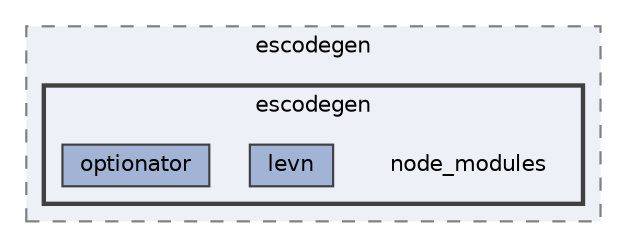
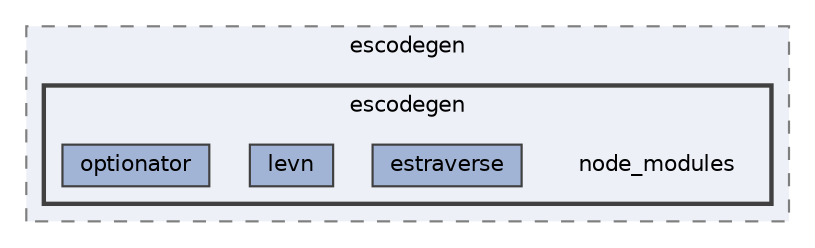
node "estraverse": added
